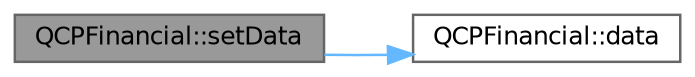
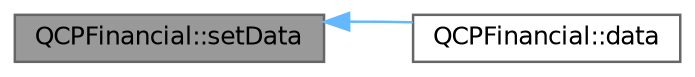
edge "QCPFinancial::setData" -> "QCPFinancial::data": reversed
